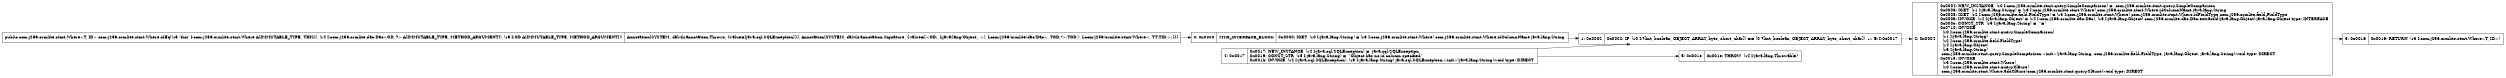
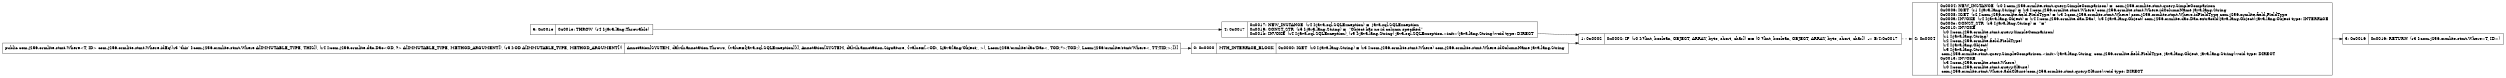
node "2: 0x0004": text "0x0710: INVOKE" -> "0x0010: INVOKE"
edge "4: 0x0017" -> "5: 0x001e": reversed
